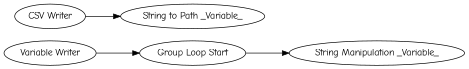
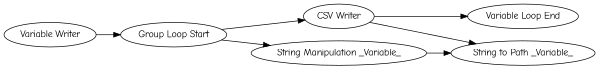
node "Variable Loop End": added
edge "Group Loop Start" -> "CSV Writer": added
edge "String Manipulation _Variable_" -> "String to Path _Variable_": added
